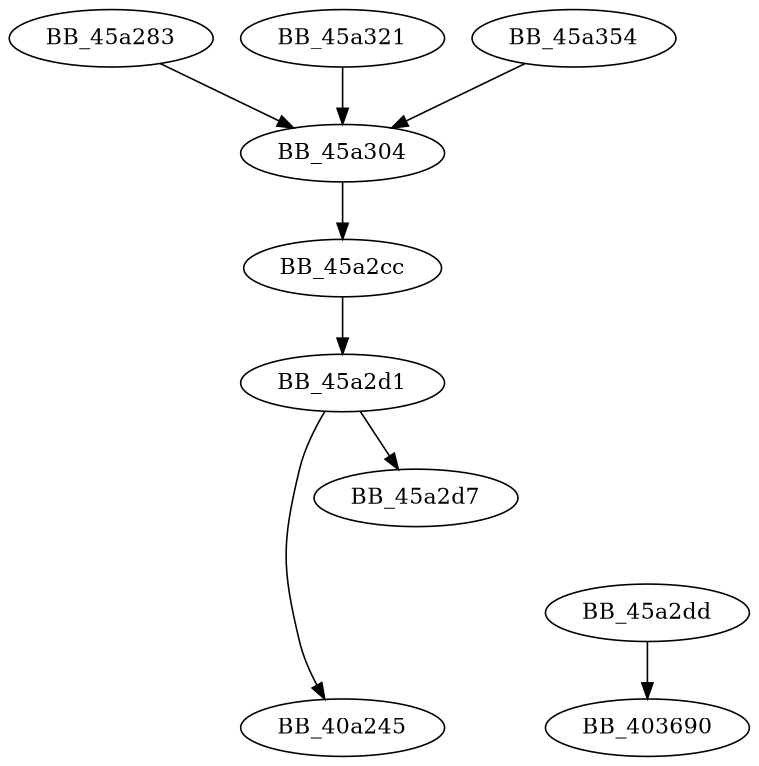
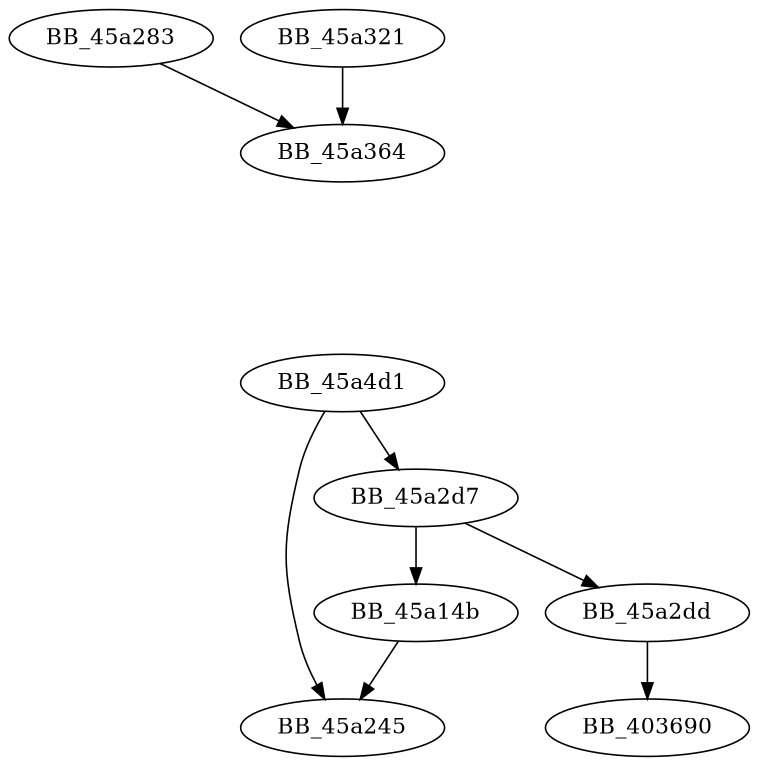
node "BB_45a354": removed
node "BB_45a304": label "BB_45a304" -> "BB_45a364"
node "BB_45a2cc": removed
node "BB_45a2d1": label "BB_45a2d1" -> "BB_45a4d1"
edge "BB_45a2d7" -> "BB_45a2dd": added
node "BB_45a14b": added
node "BB_40a245": label "BB_40a245" -> "BB_45a245"
